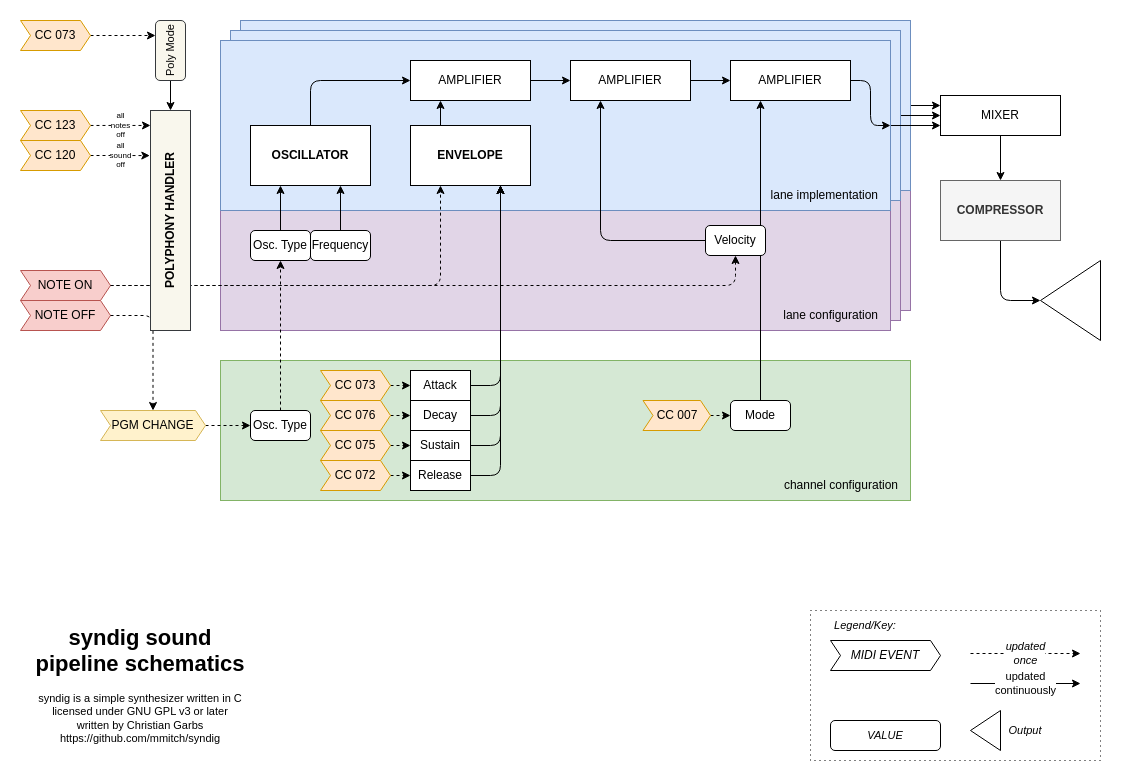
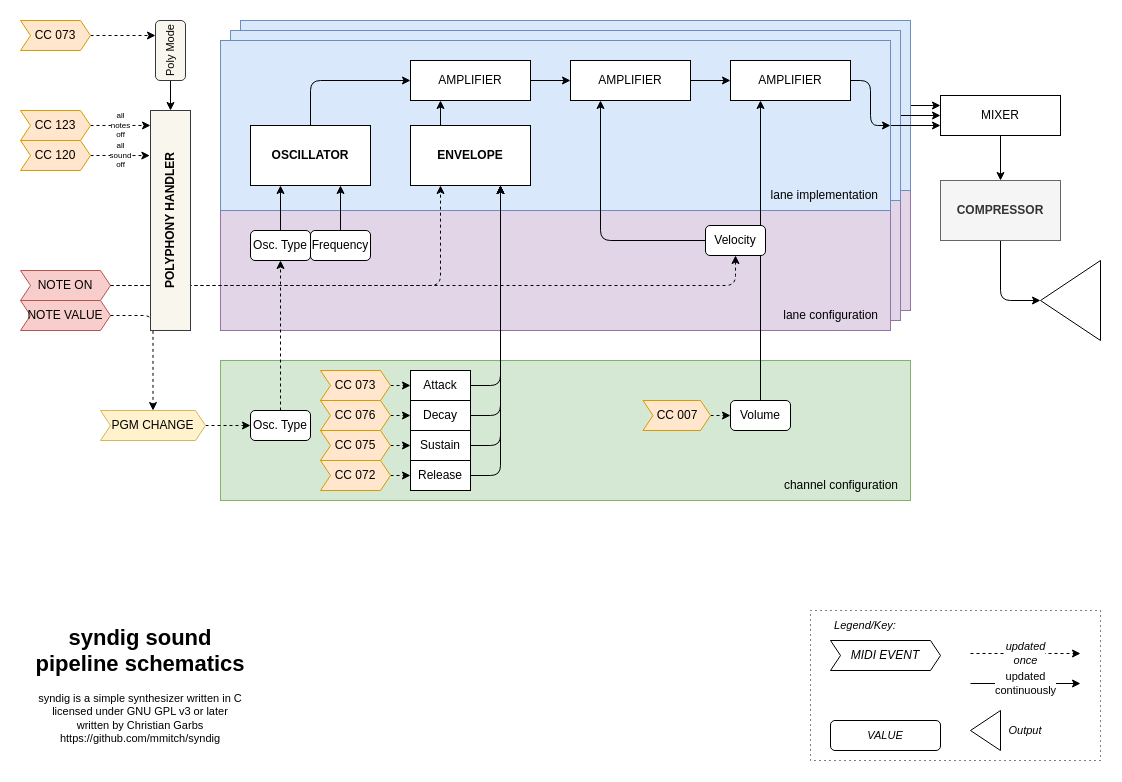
node "NOTE OFF": label "NOTE OFF" -> "NOTE VALUE"
node "Mode": label "Mode" -> "Volume"
